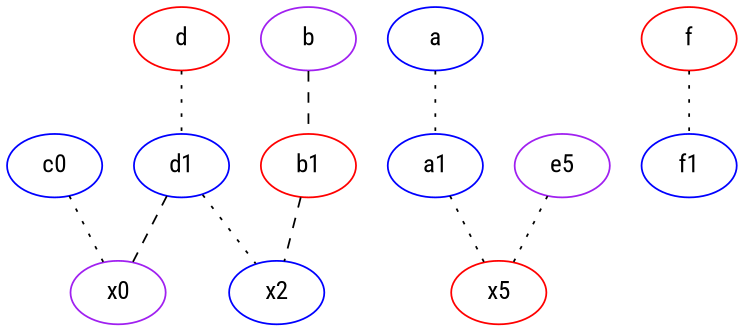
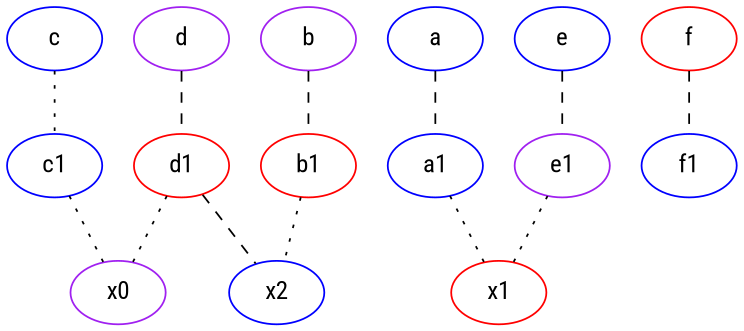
node "c": added
node "d": color red -> purple
node "e": added
edge "d" -- "d1": style dotted -> dashed
edge "a" -- "a1": style dotted -> dashed
edge "f" -- "f1": style dotted -> dashed
node "c0": label "c0" -> "c1"
node "d1": color blue -> red
node "e5": label "e5" -> "e1"
edge "d1" -- "x0": style dashed -> dotted
edge "d1" -- "x2": style dotted -> dashed
edge "b1" -- "x2": style dashed -> dotted
node "x5": label "x5" -> "x1"
